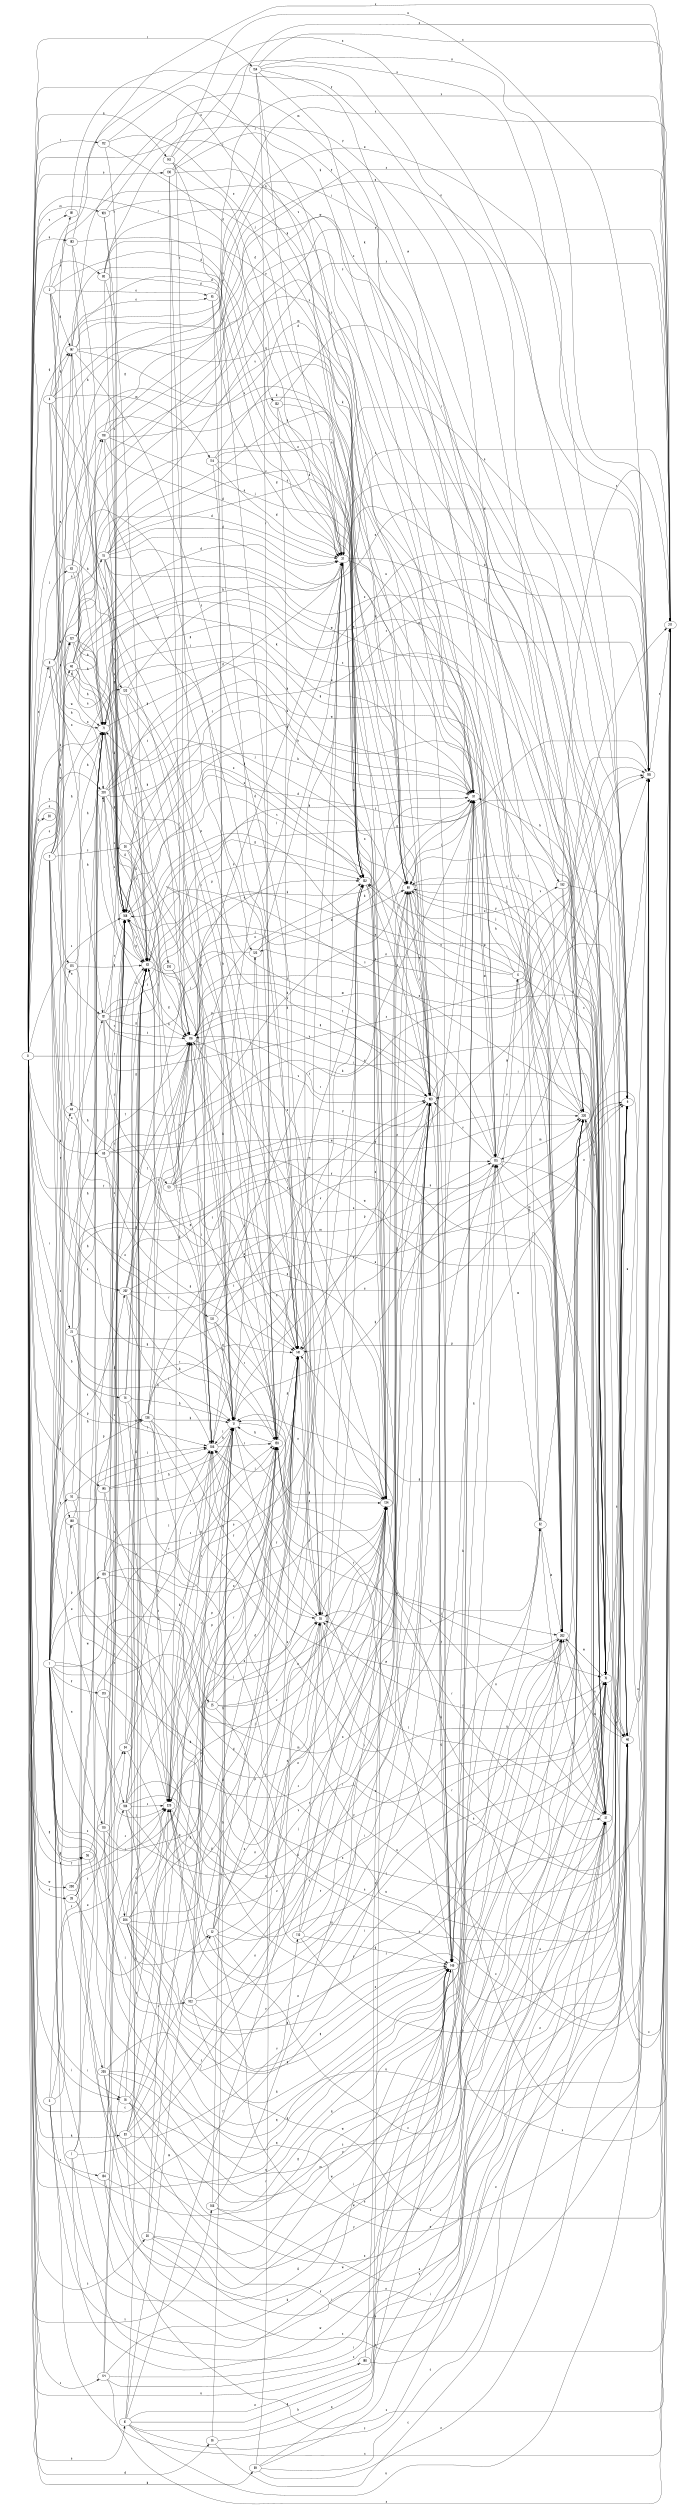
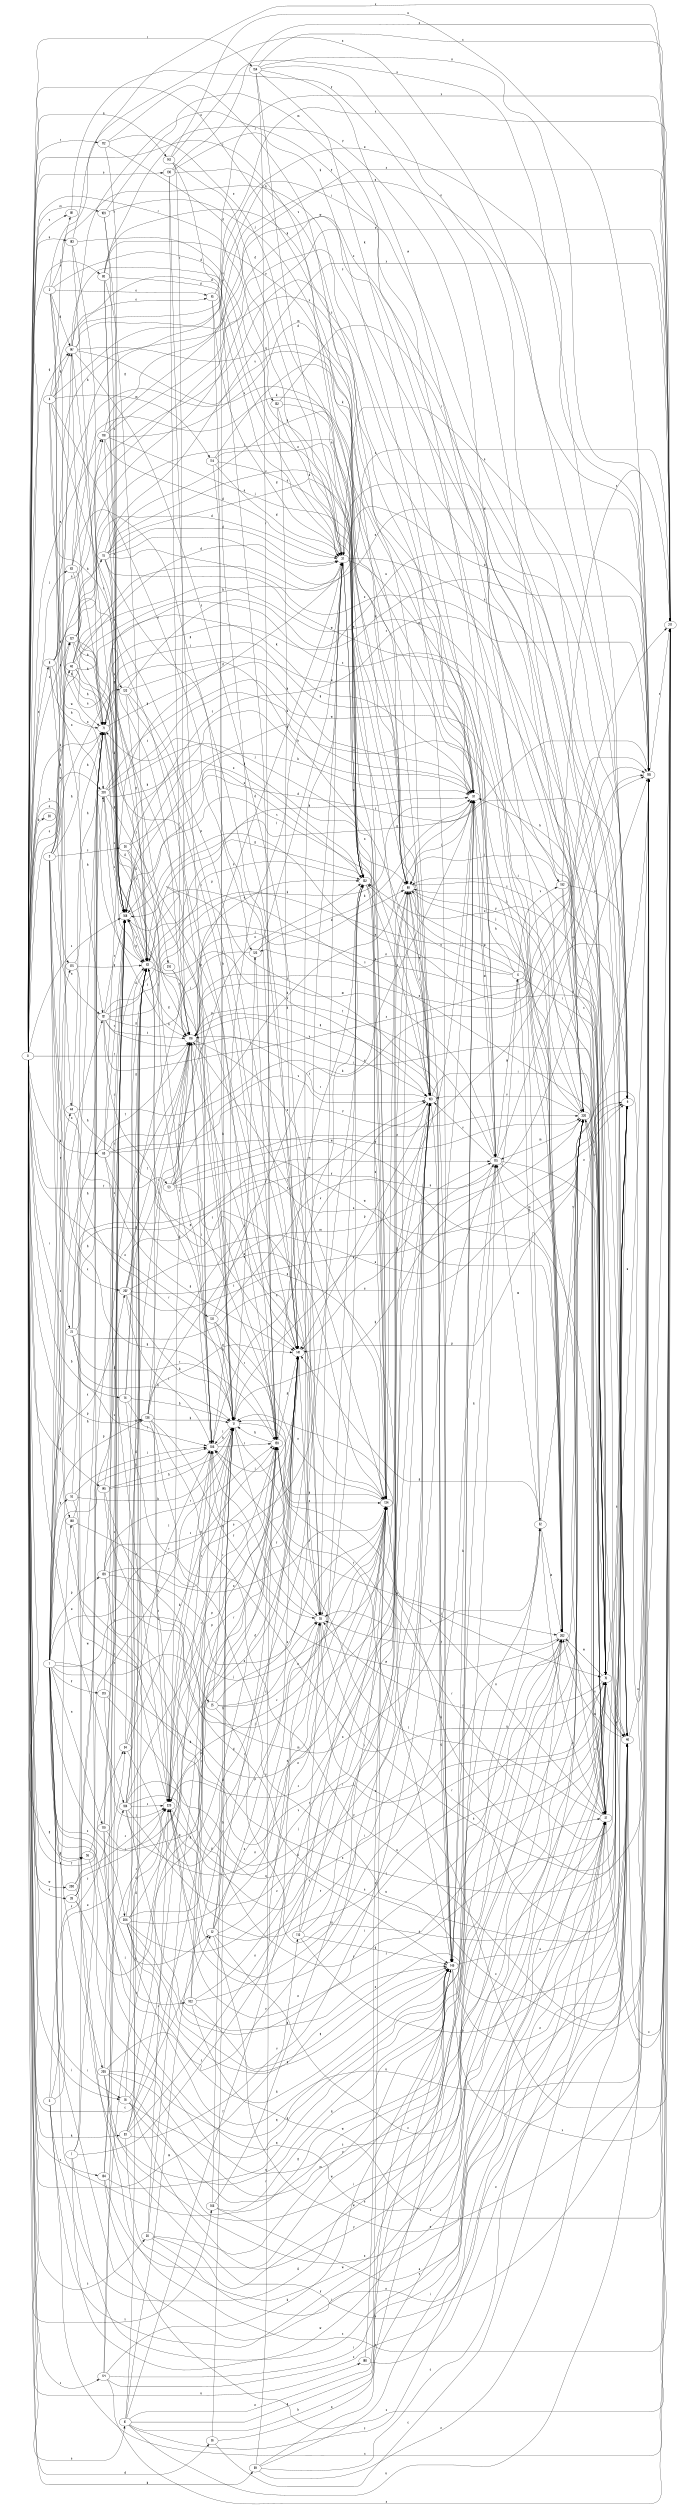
edge "15" -> "168": now "80" -> "168"
edge "202" -> "220": added, label "y"
